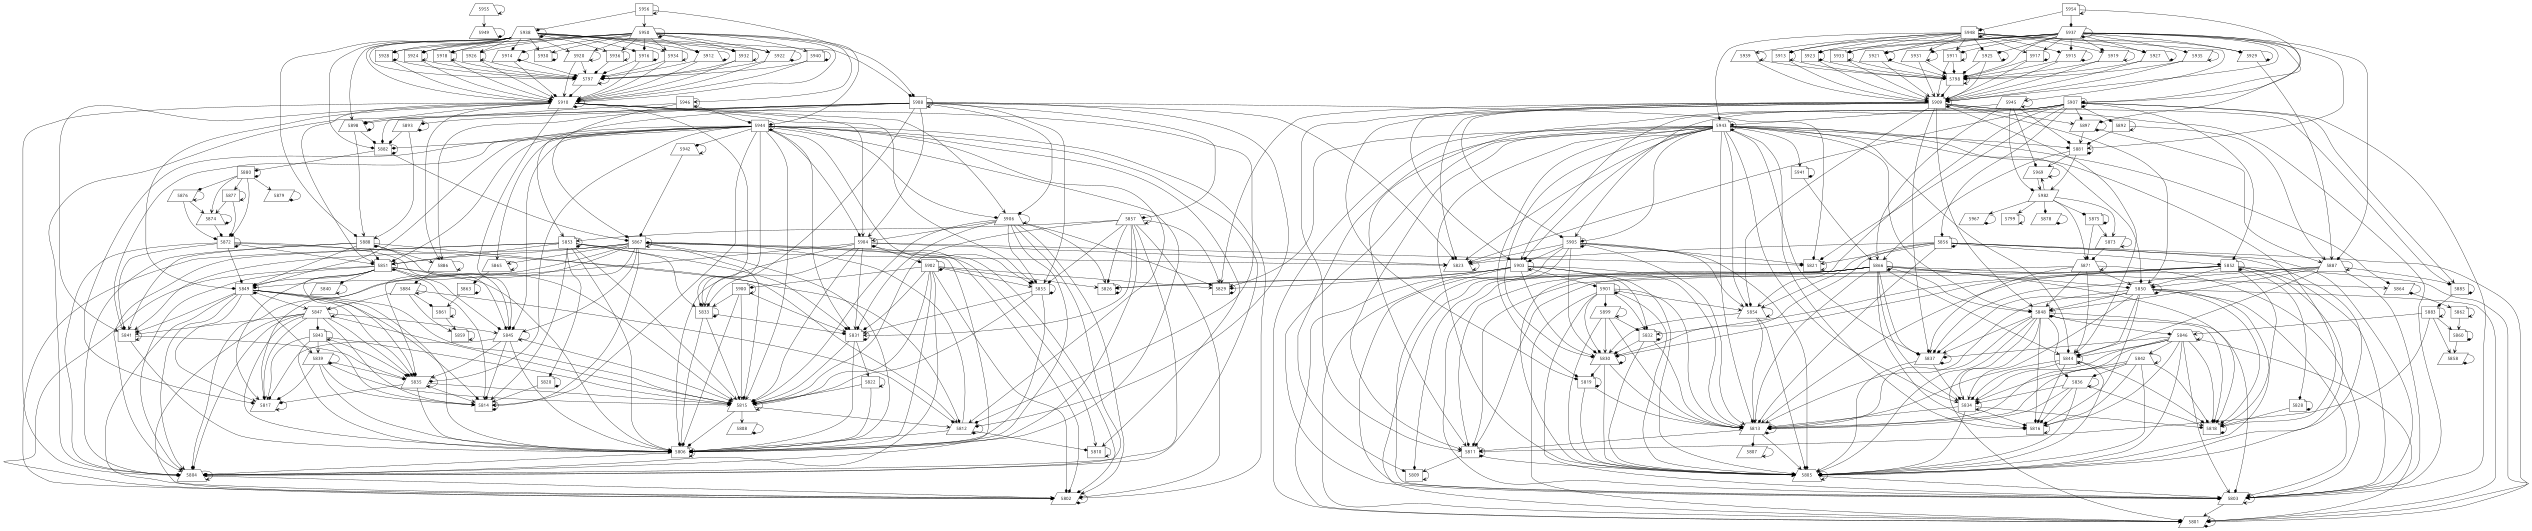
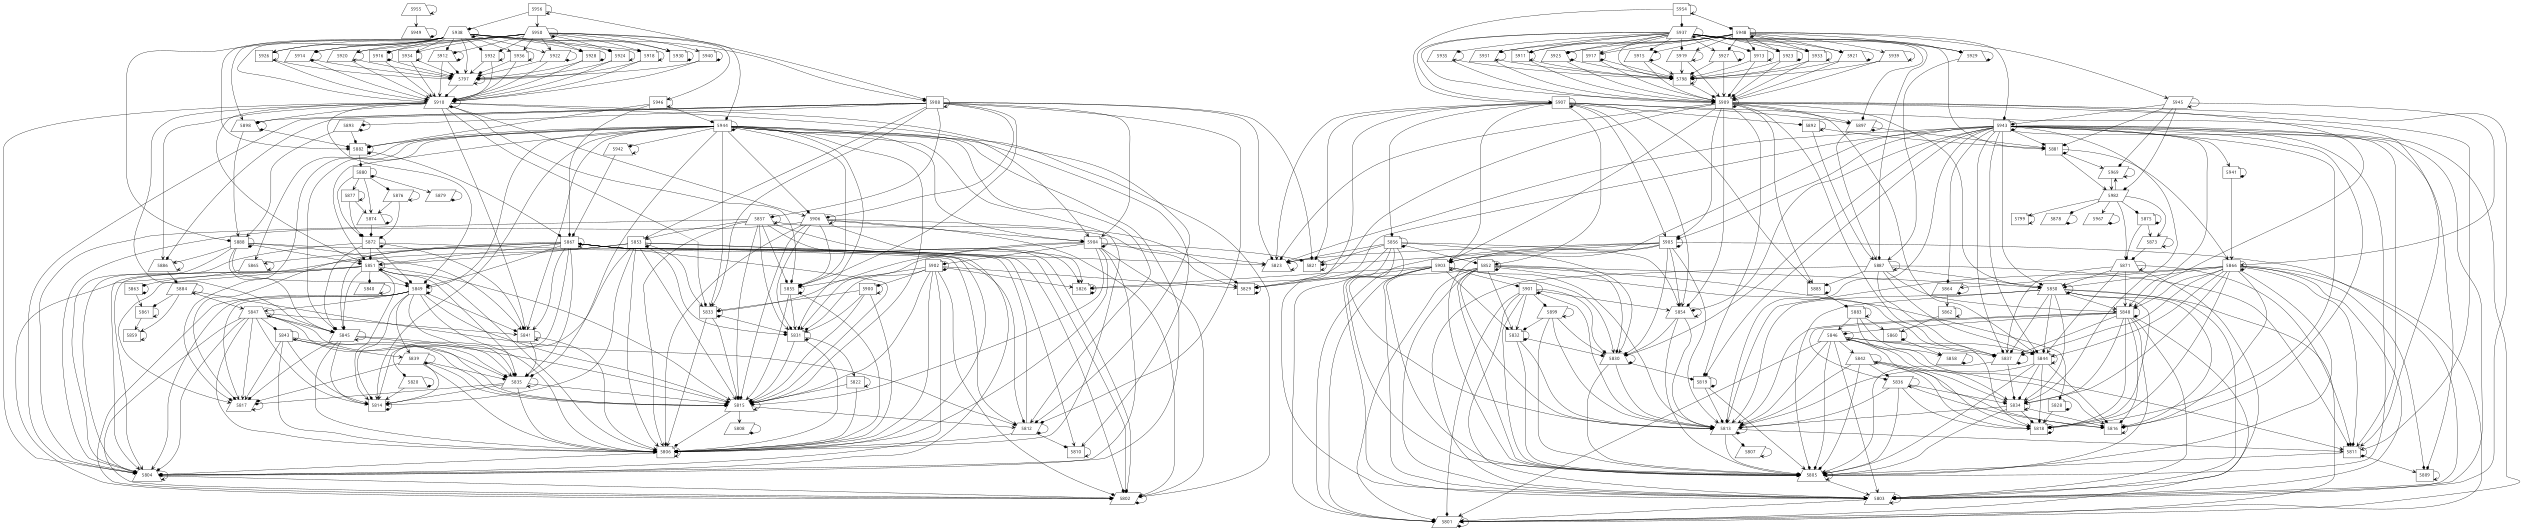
edge "5950" -> "5910": now "5936" -> "5910"
edge "5908" -> "5886": arrowhead vee -> diamond
node "5820": shape note -> trapezium
